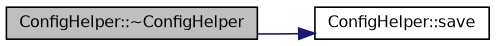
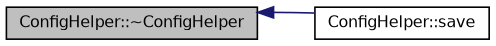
edge "ConfigHelper::~ConfigHelper" -> "ConfigHelper::save": reversed
